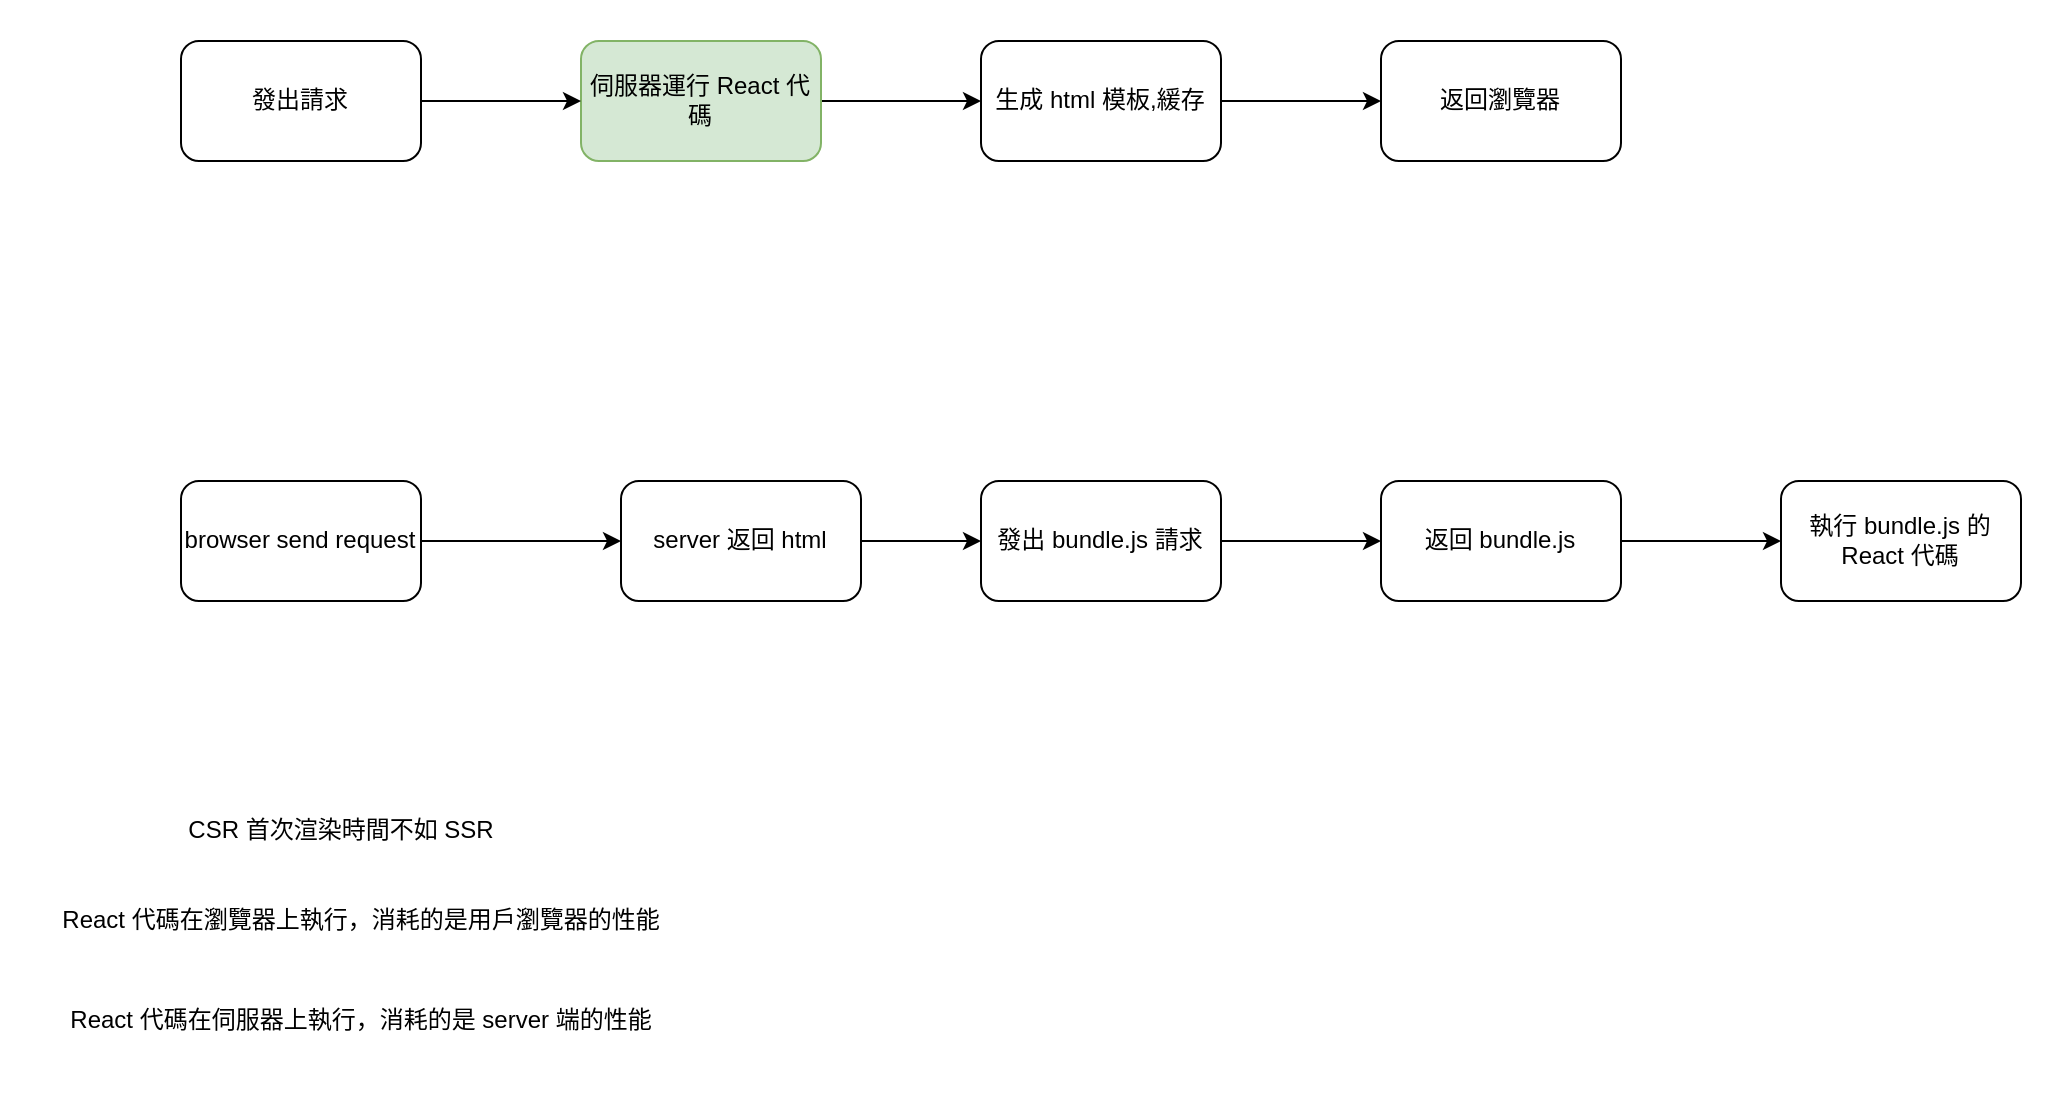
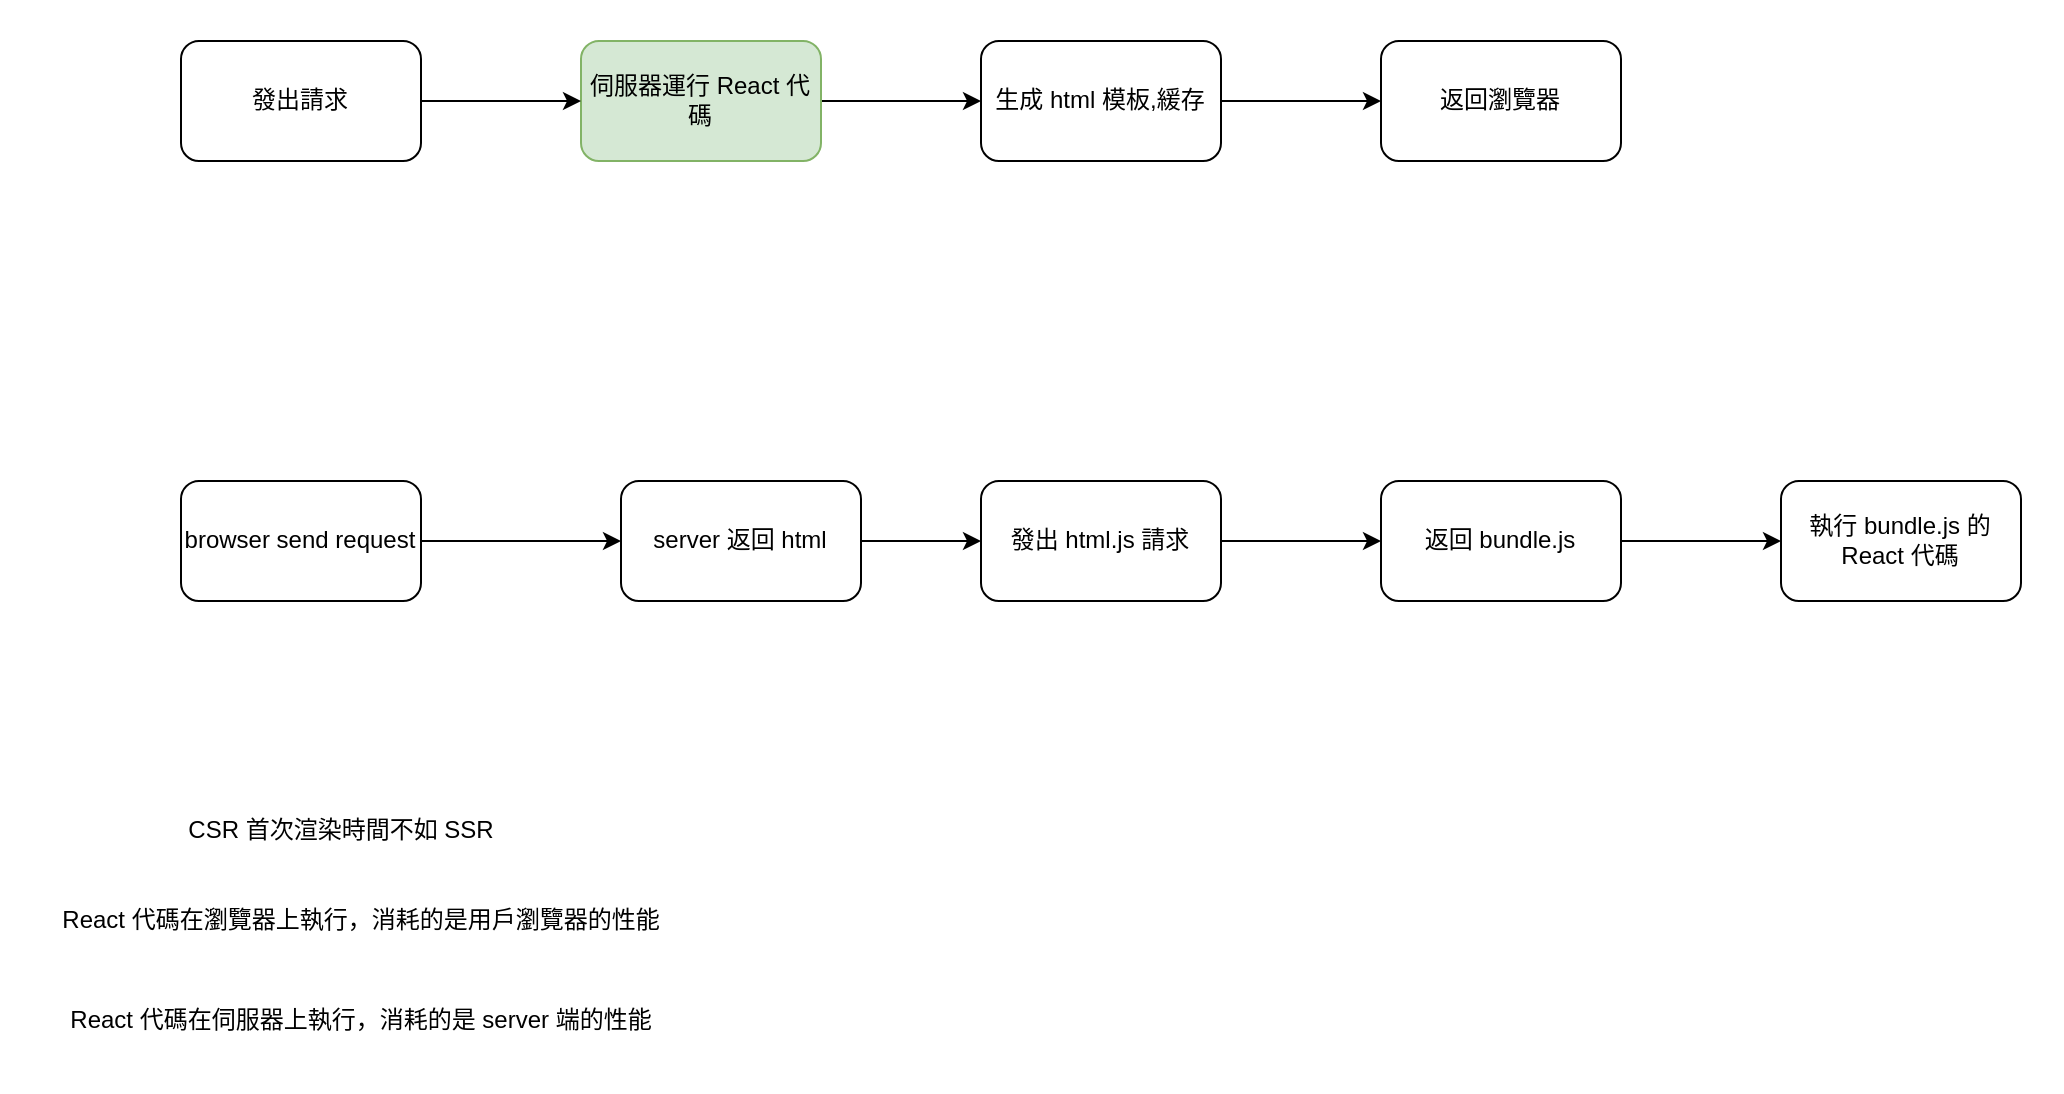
node "發出 bundle.js 請求": label "發出 bundle.js 請求" -> "發出 html.js 請求"
